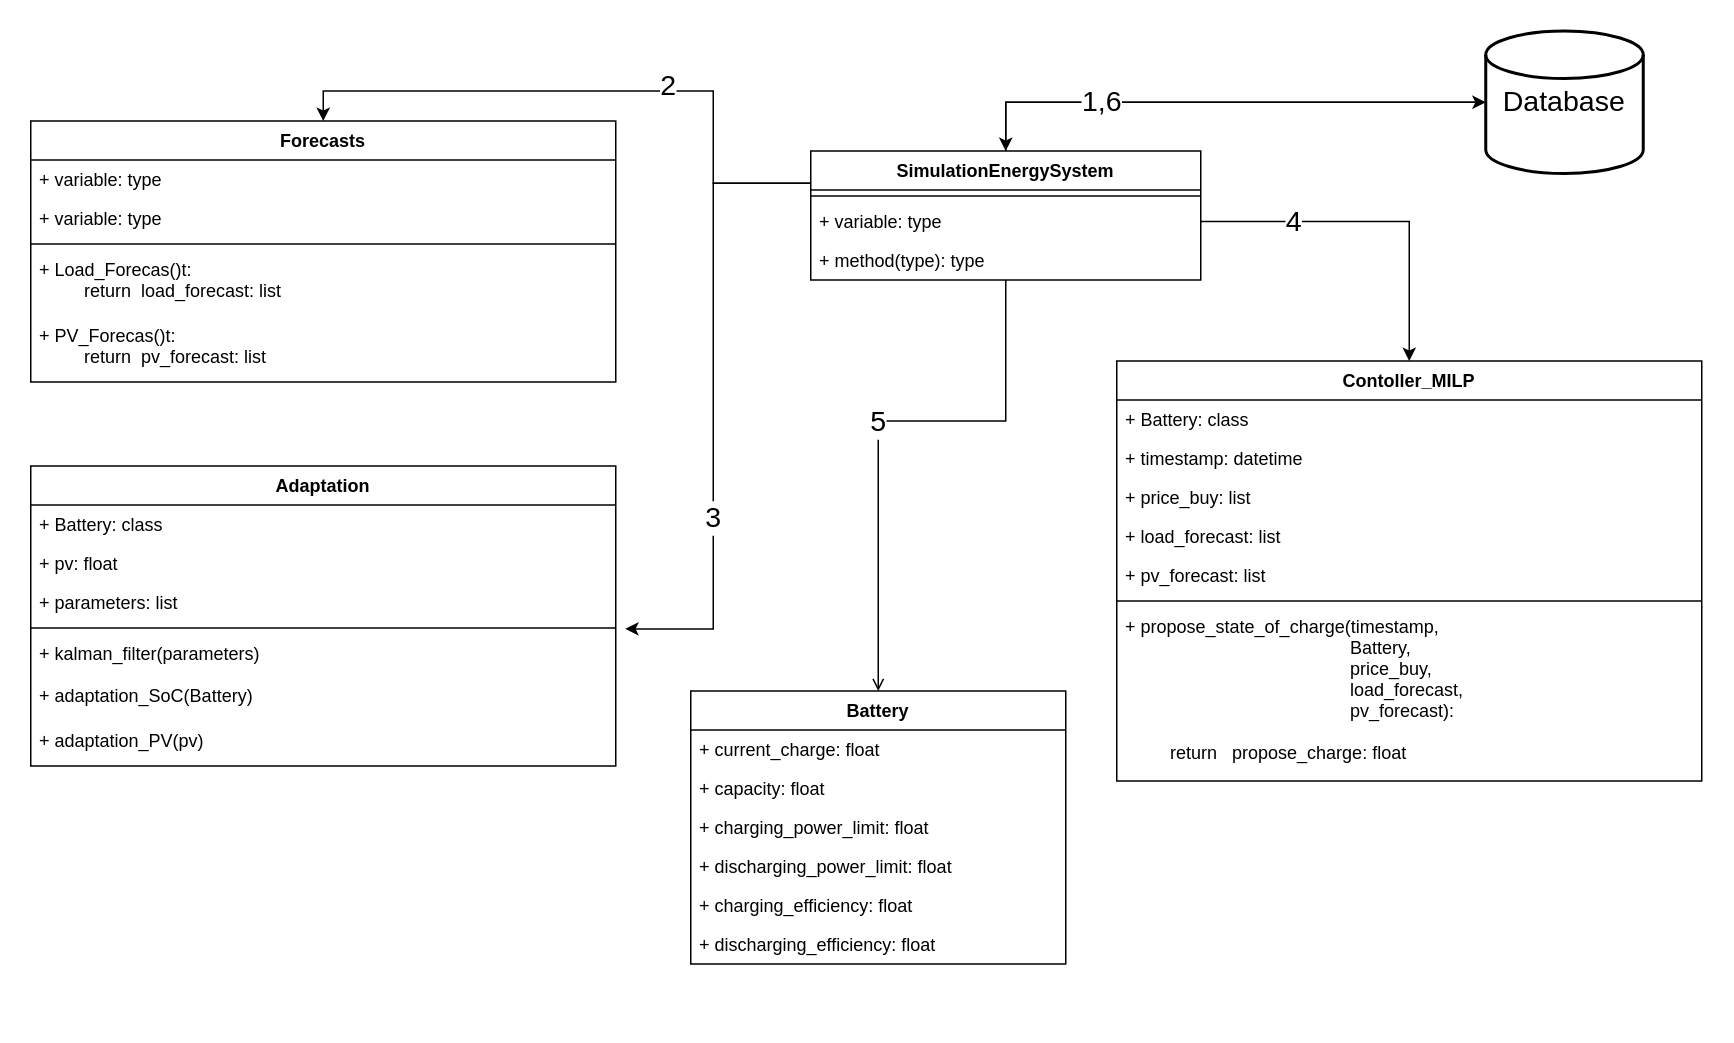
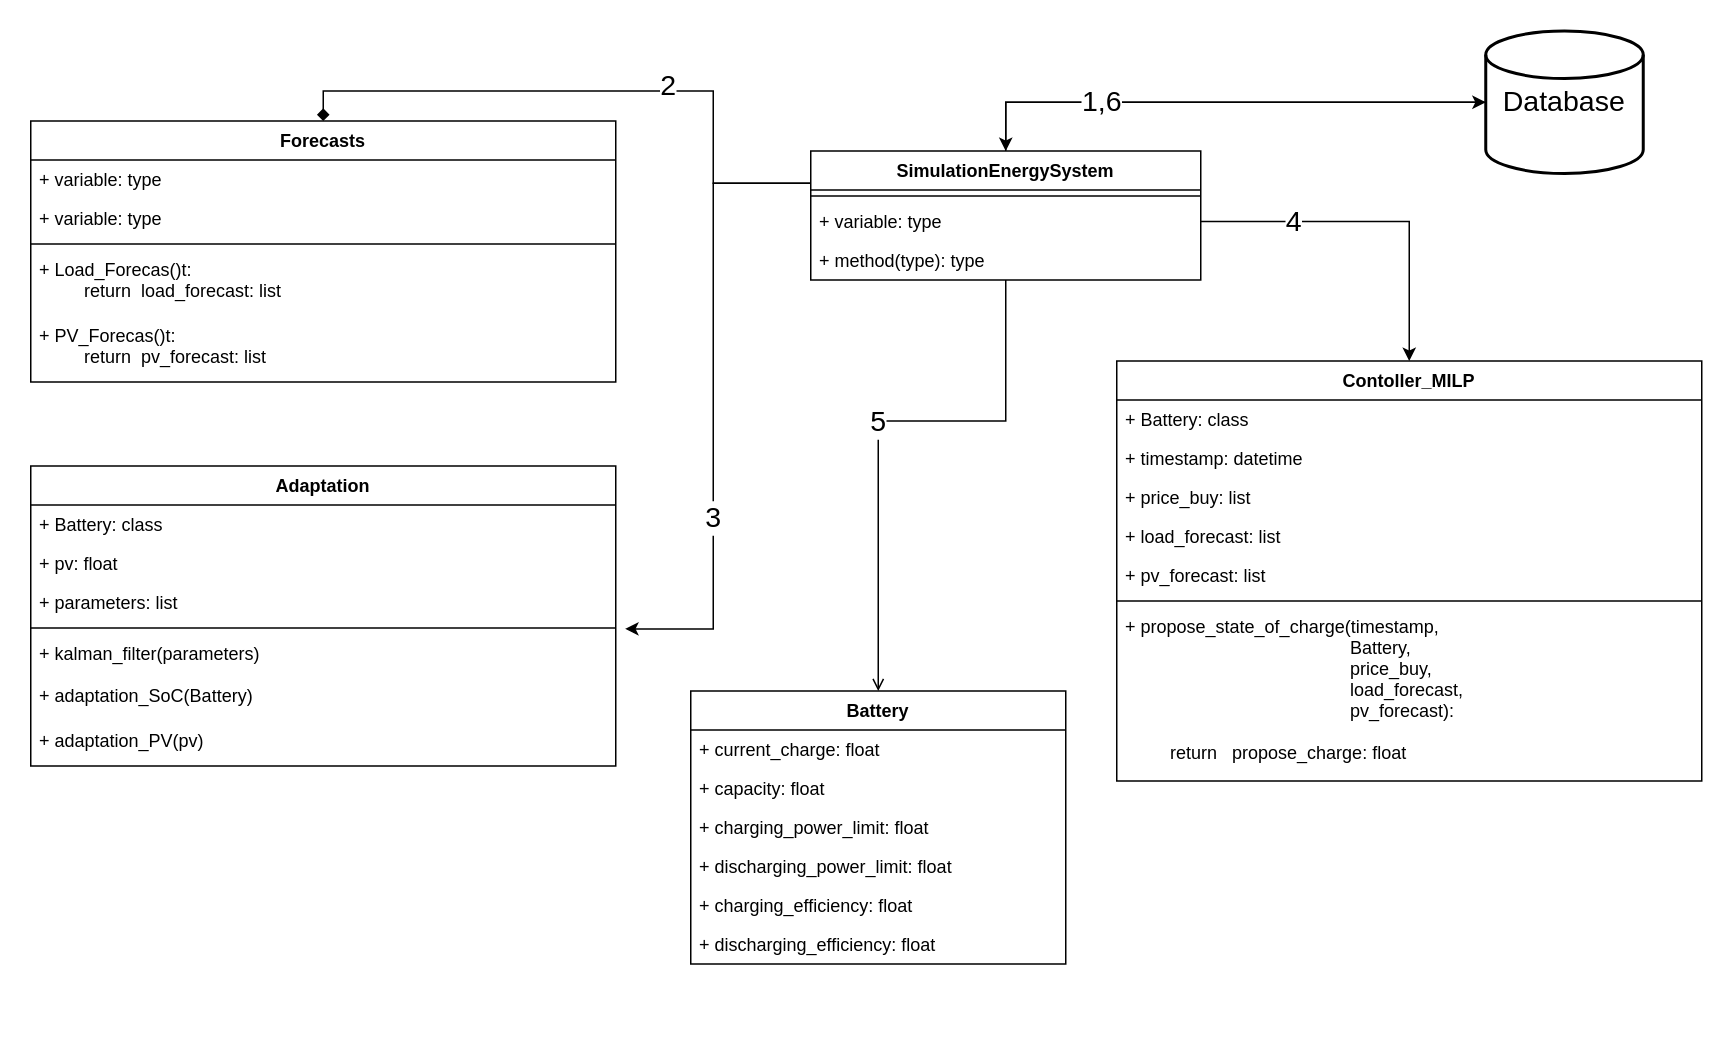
edge "SimulationEnergySystem" -> "Forecasts": arrowhead classic -> diamond
